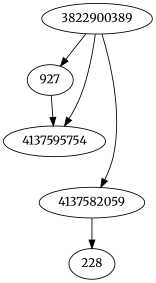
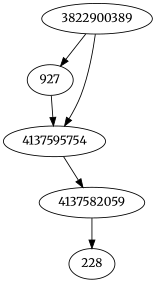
edge "3822900389" -> "4137582059": now "4137595754" -> "4137582059"
